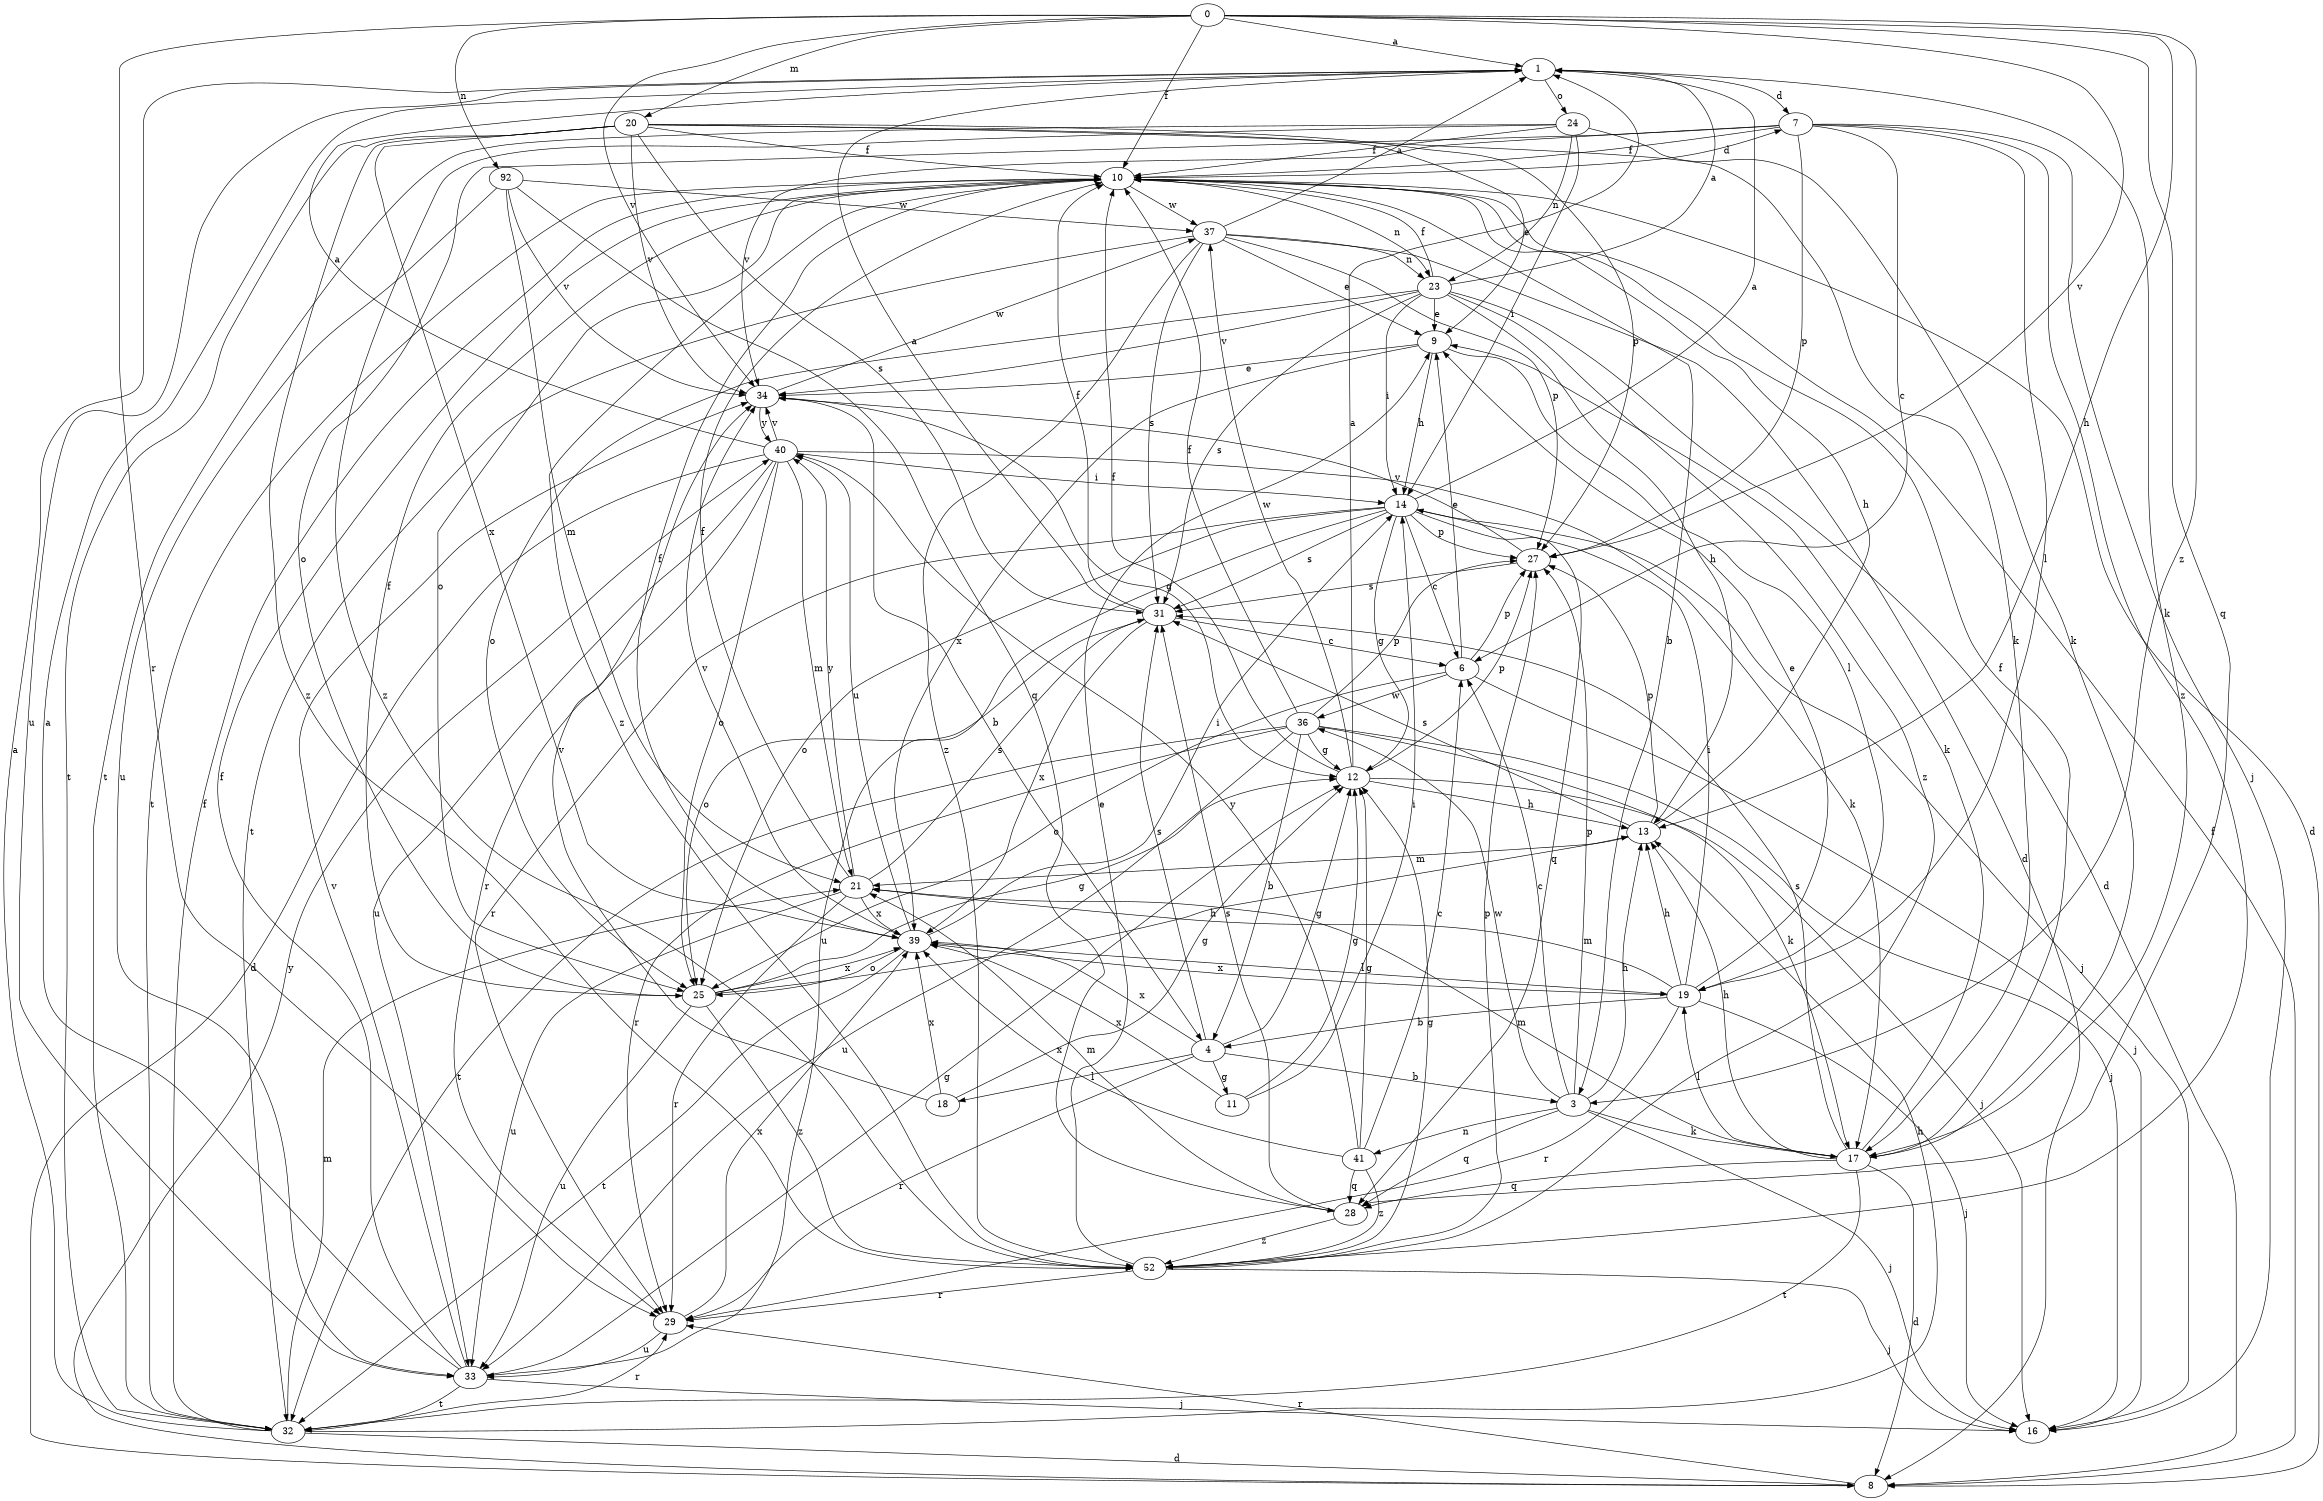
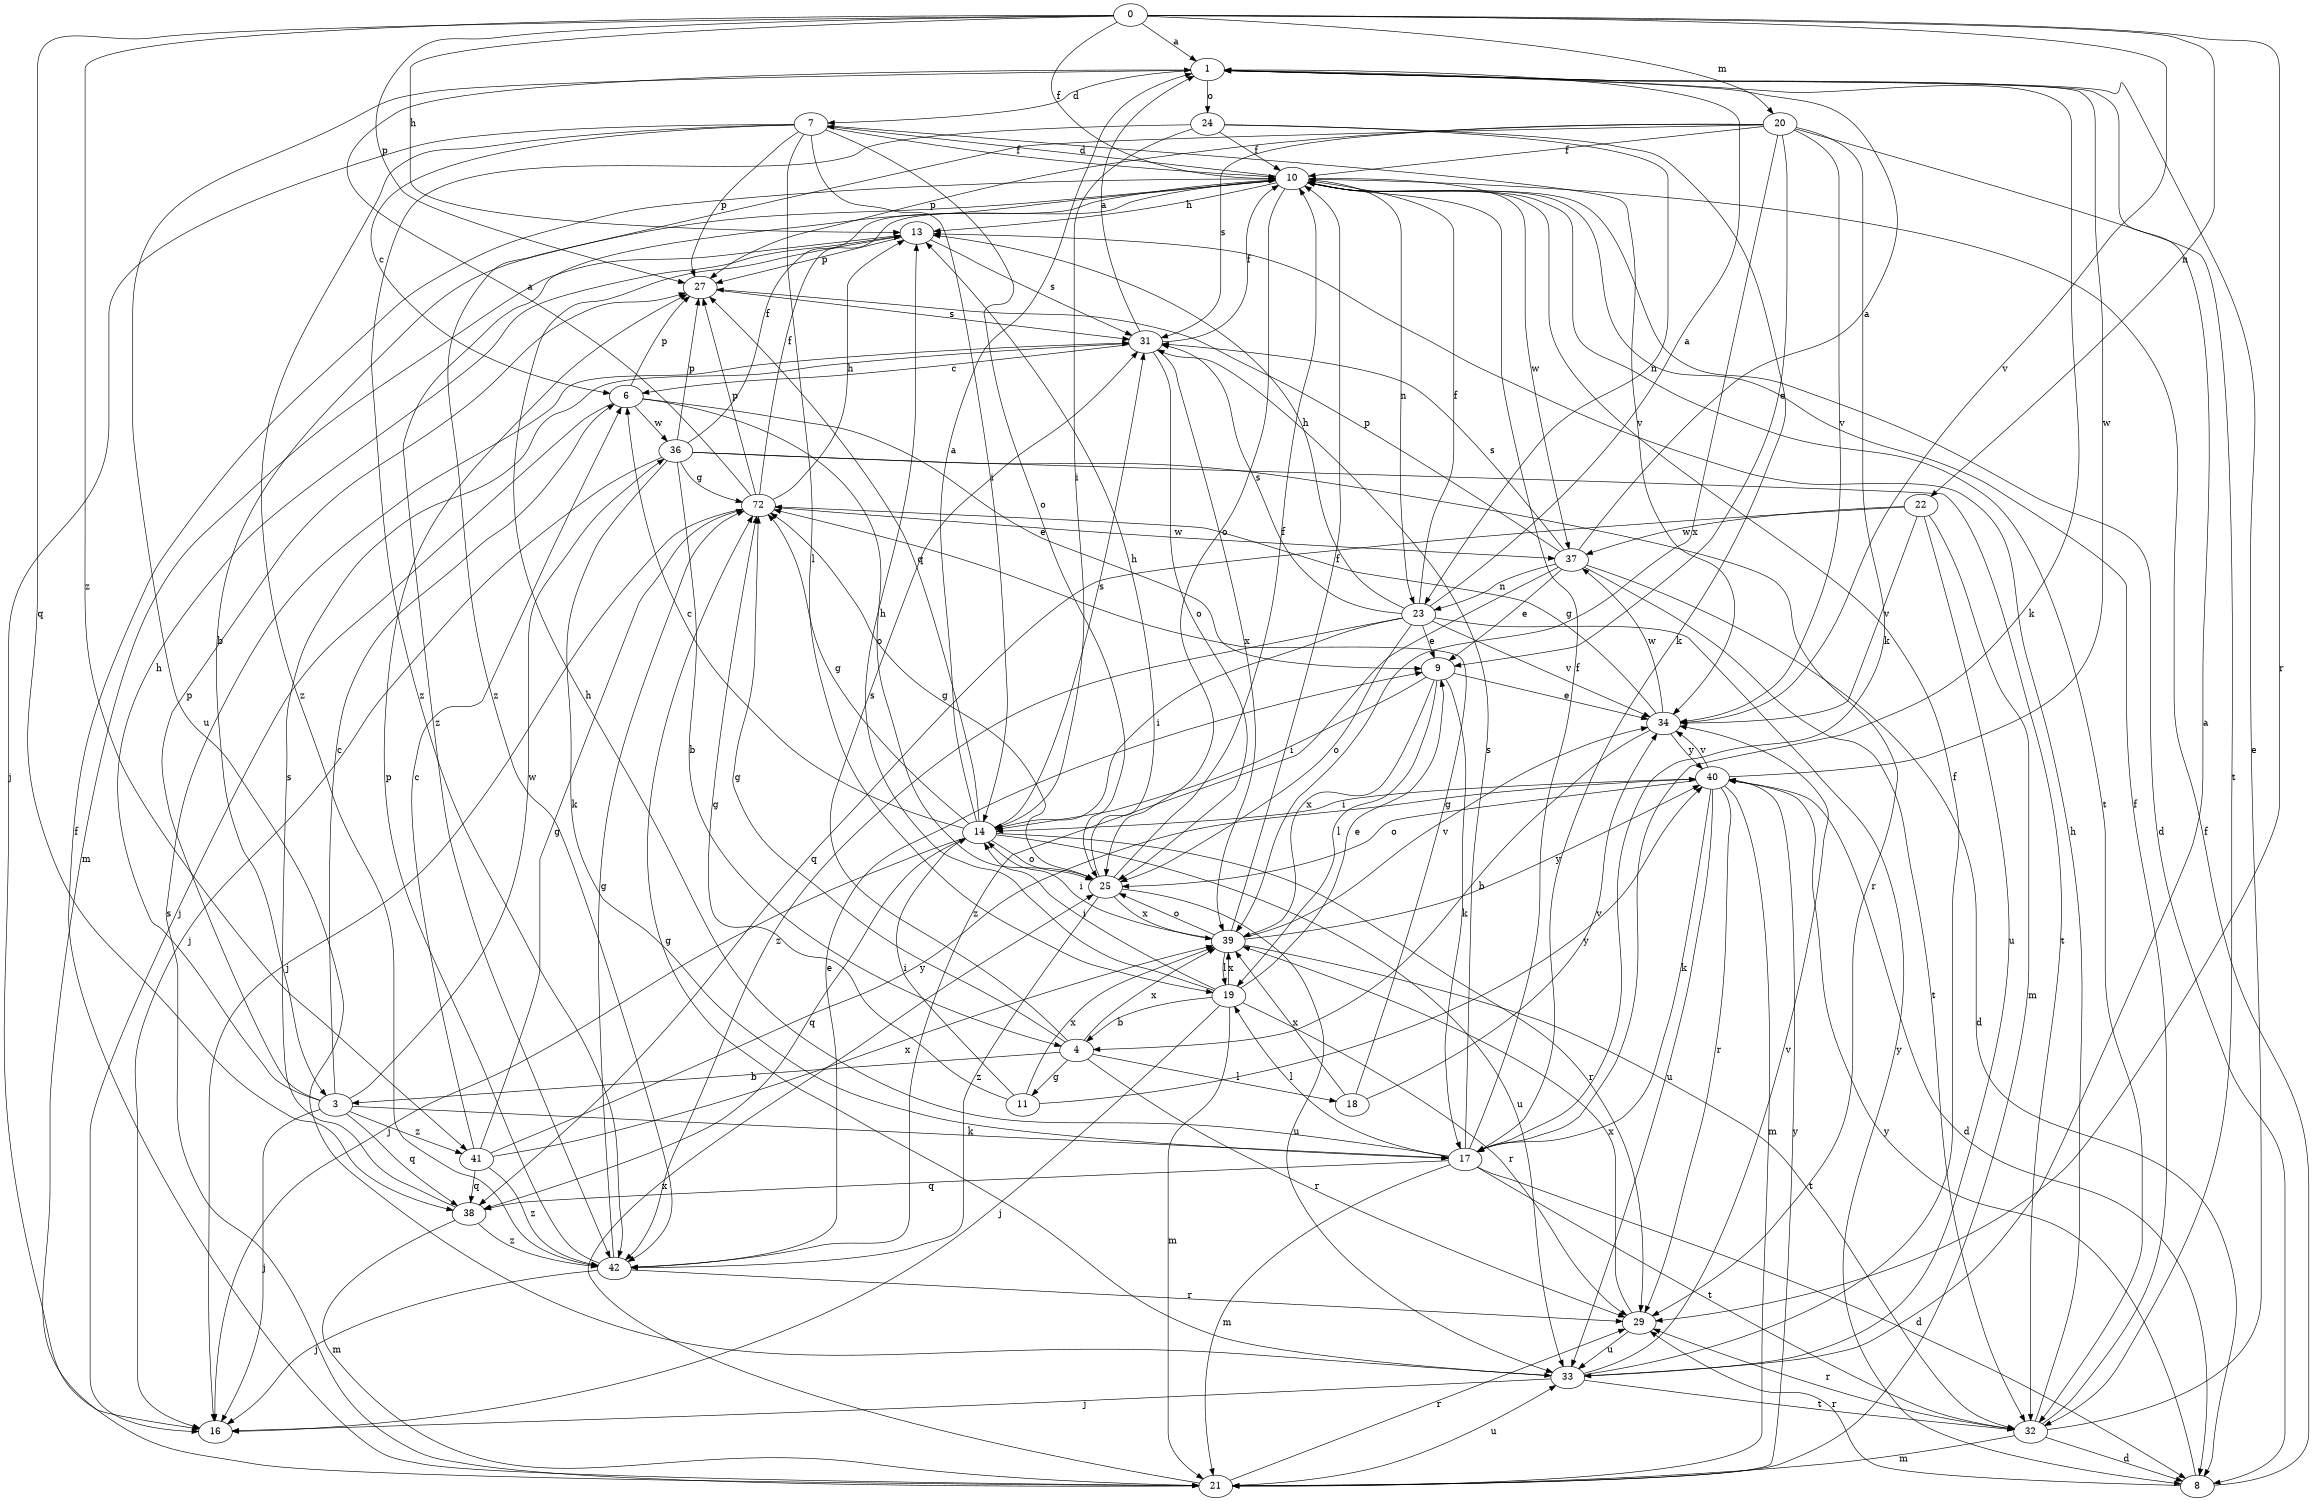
node "92": label "92" -> "22"
edge "24" -> "32": removed, label "t"
edge "40" -> "1": label "a" -> "w"
edge "0" -> "3": now "0" -> "41"
edge "0" -> "27": label "v" -> "p"
edge "13" -> "10": reversed
edge "9" -> "14": label "h" -> "i"
edge "7" -> "14": added, label "i"
edge "27" -> "34": removed, label "v"
edge "14" -> "27": label "p" -> "q"
edge "17" -> "9": reversed
edge "39" -> "40": label "u" -> "y"
edge "32" -> "1": label "a" -> "e"
node "12": label "12" -> "72"
edge "23" -> "8": label "d" -> "y"
edge "21" -> "39": now "21" -> "25"
edge "36" -> "33": removed, label "u"
edge "11" -> "40": added, label "y"
edge "3" -> "41": label "n" -> "z"
node "28": label "28" -> "38"
node "52": label "52" -> "42"
